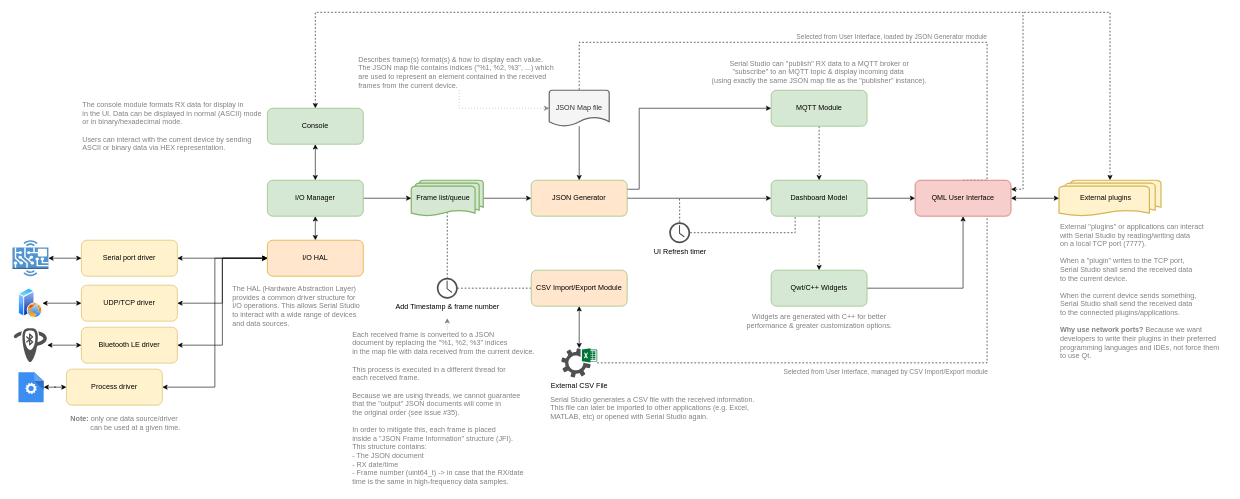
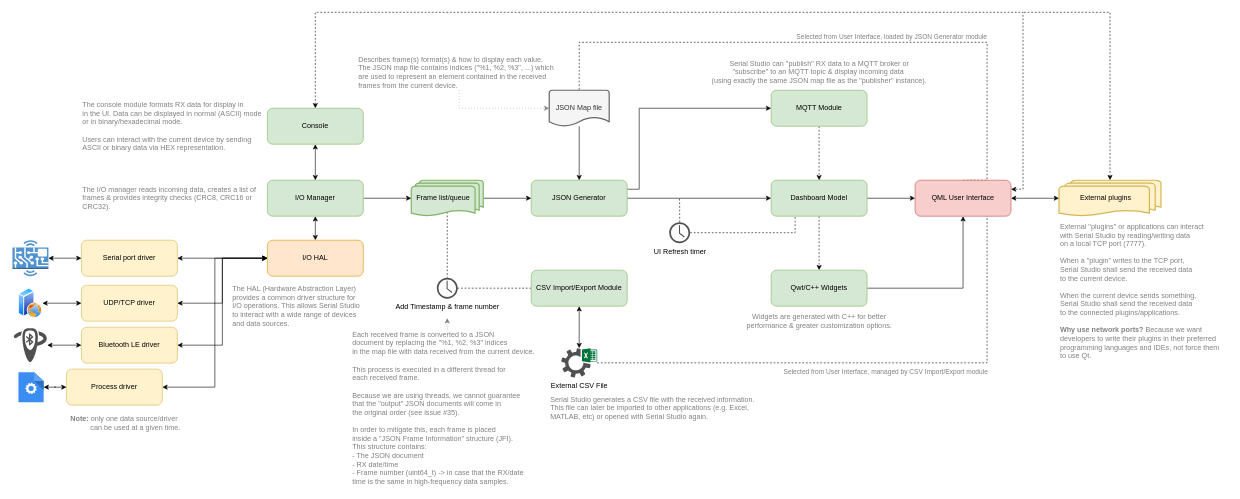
node "The I/O manager reads incoming data, creates a list of frames & provides integrity checks (CRC8, CRC16 or CRC32).": added
node "JSON Generator": fillcolor #ffe6cc -> #d5e8d4
node "CSV Import/Export Module": fillcolor #ffe6cc -> #d5e8d4
